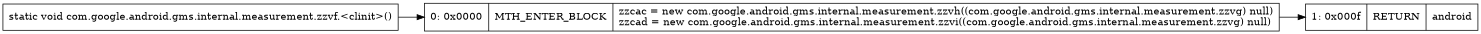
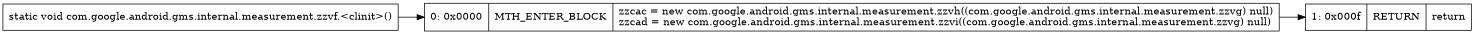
node "1: 0x000f": text "android" -> "return"
